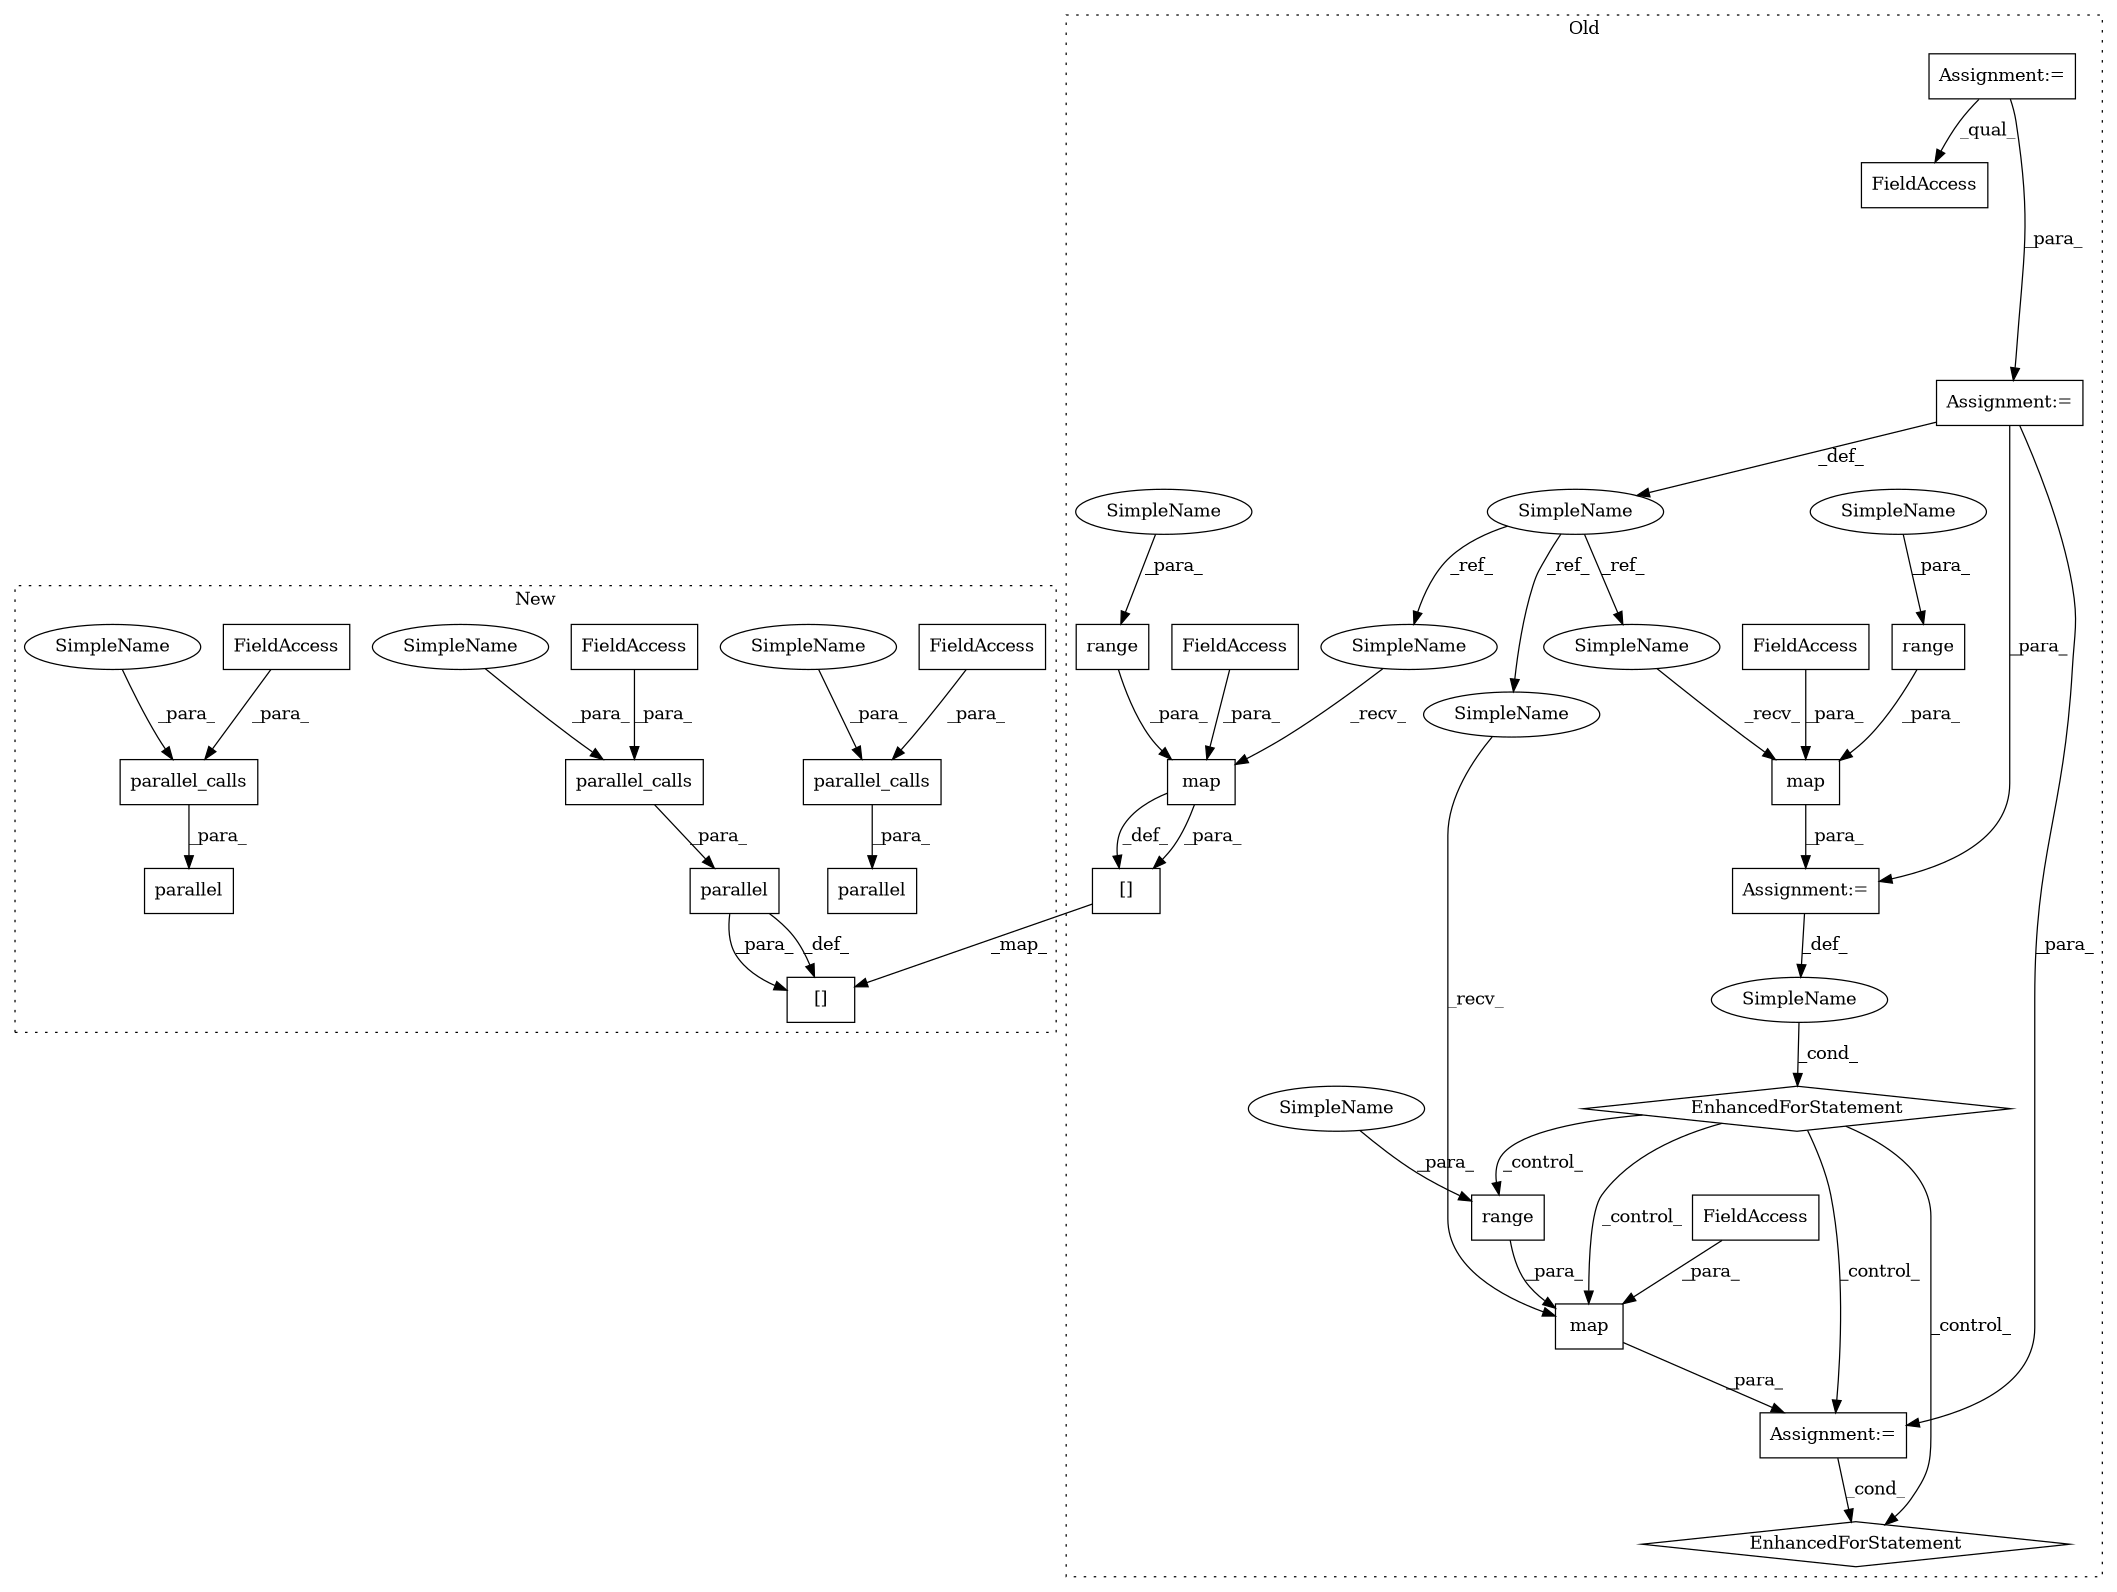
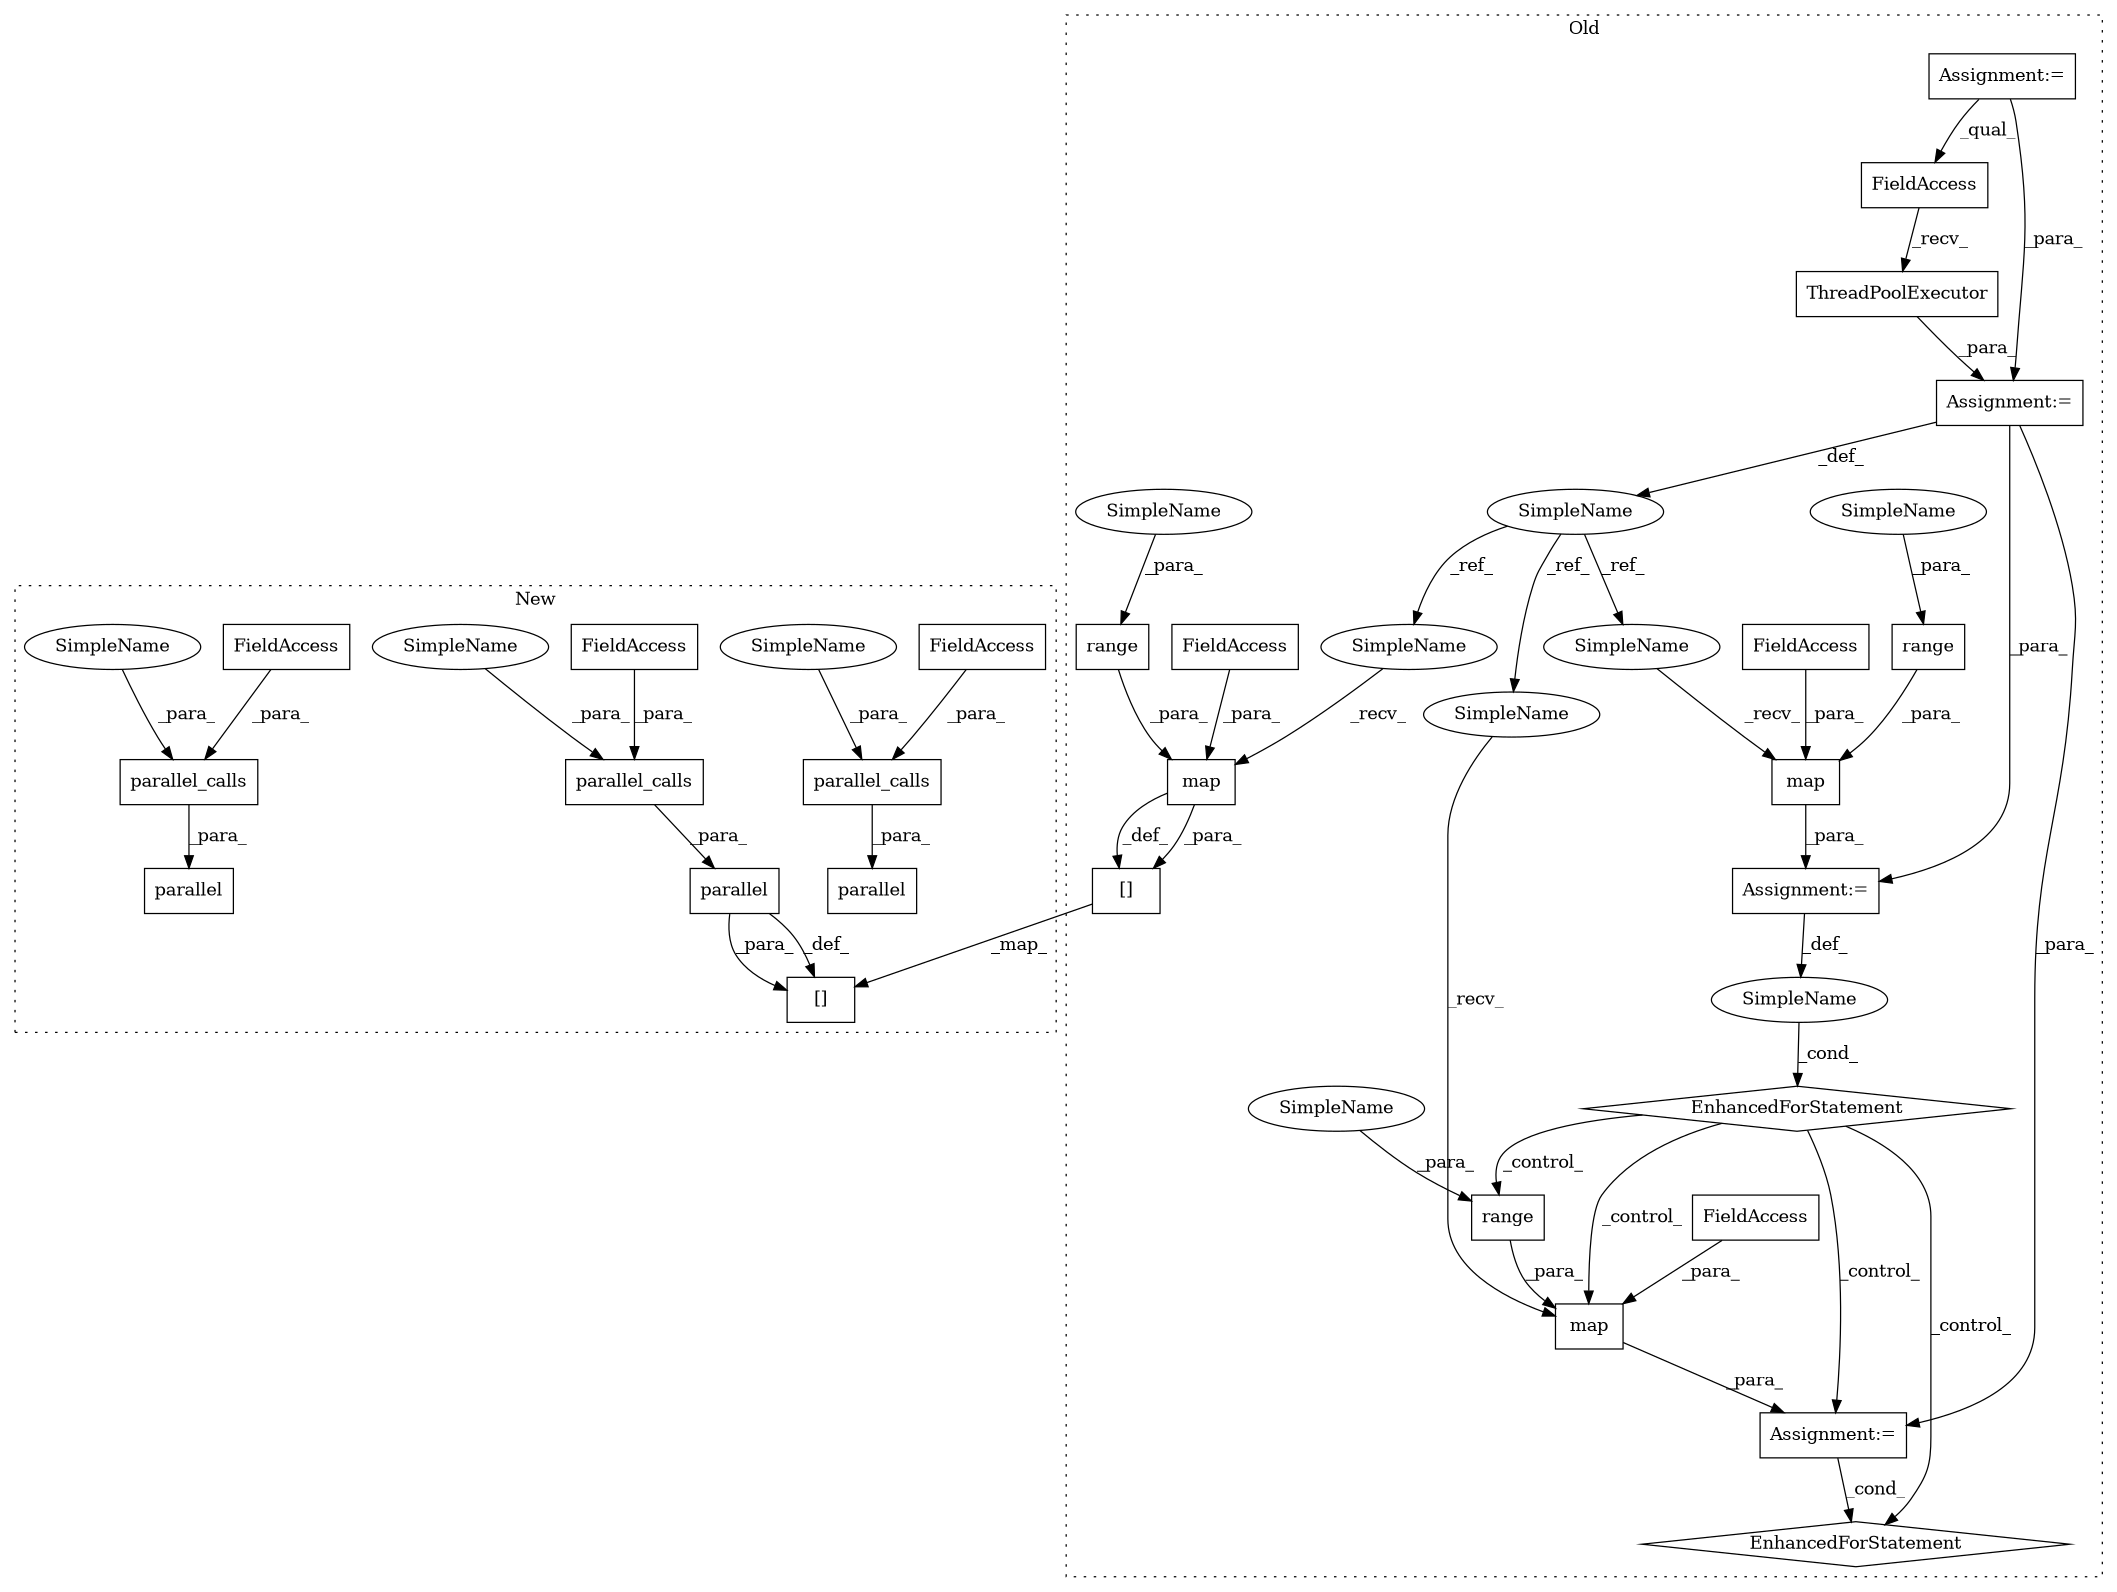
node "ThreadPoolExecutor": added
